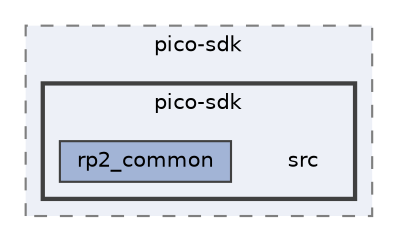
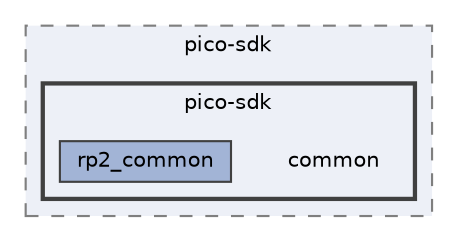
node "src": label "src" -> "common"
